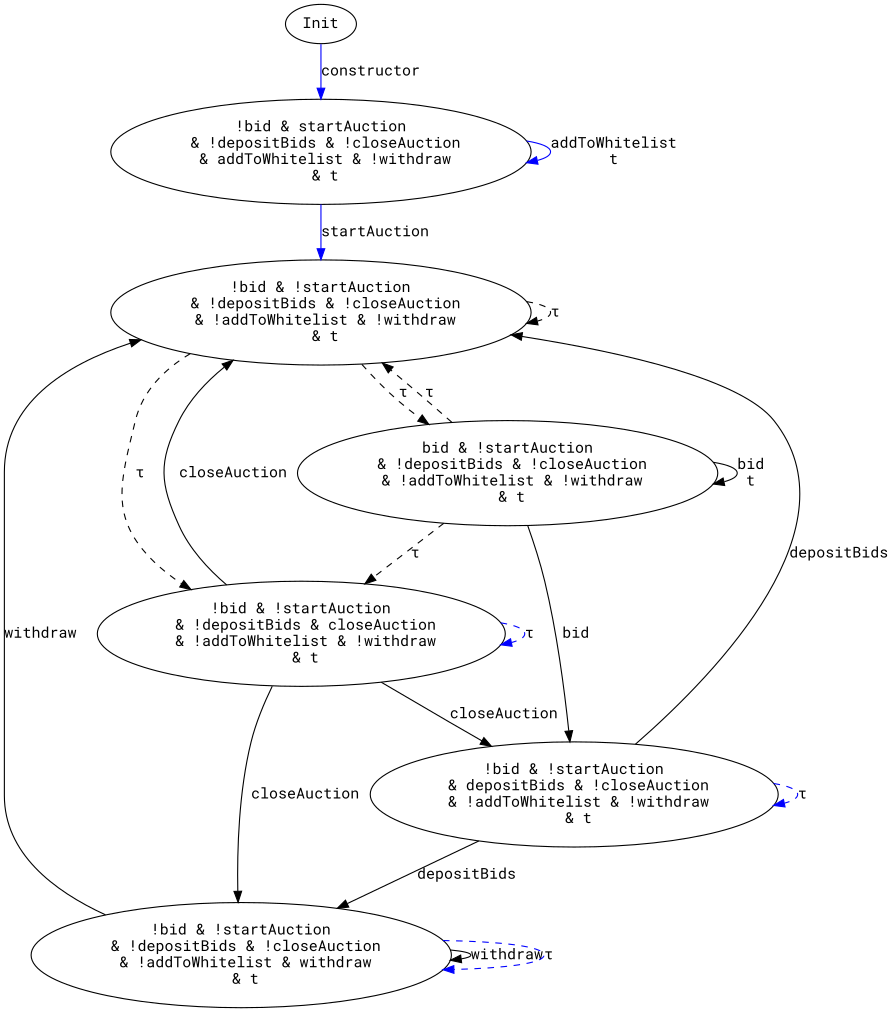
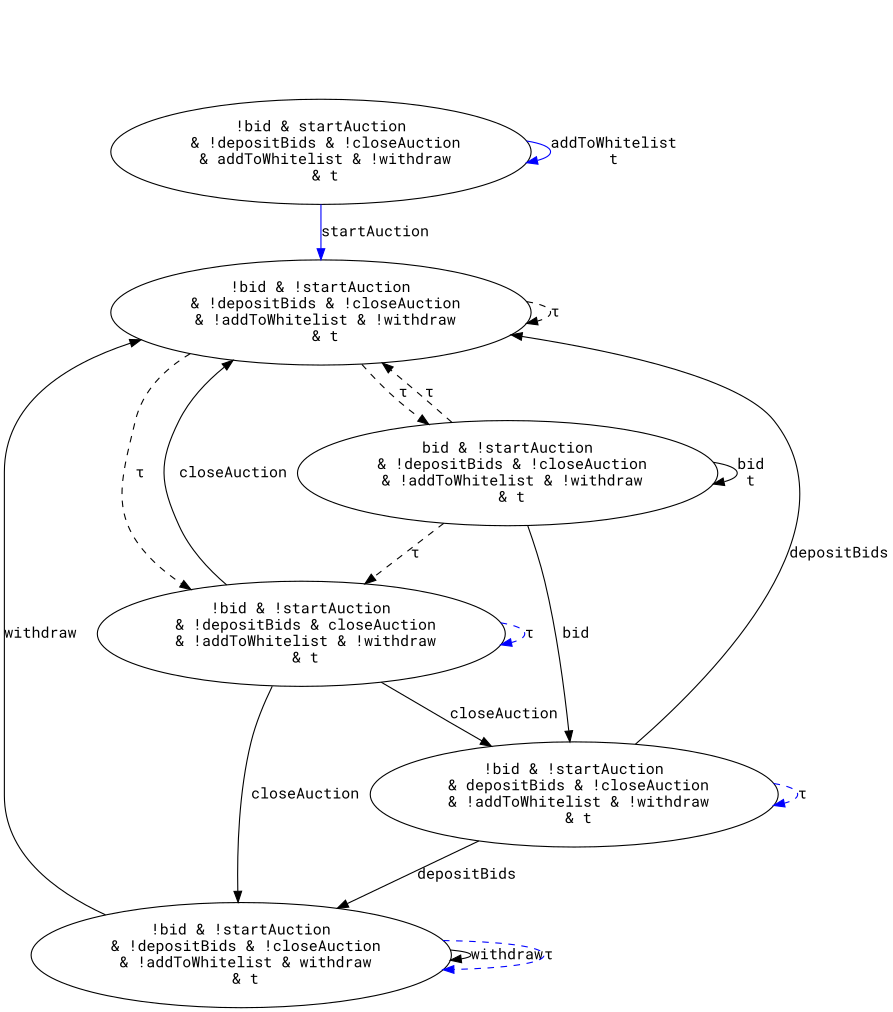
node "Init": removed
